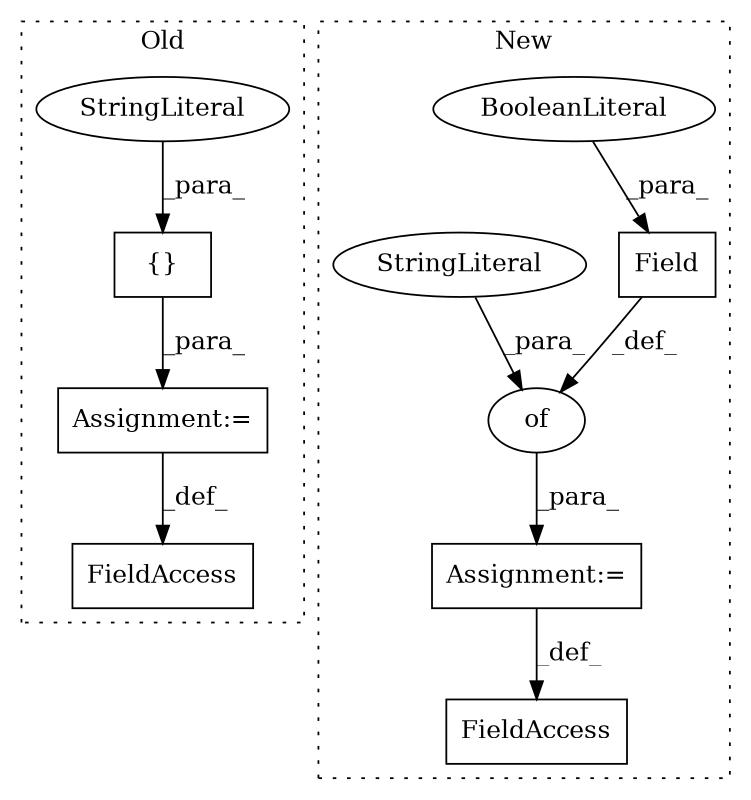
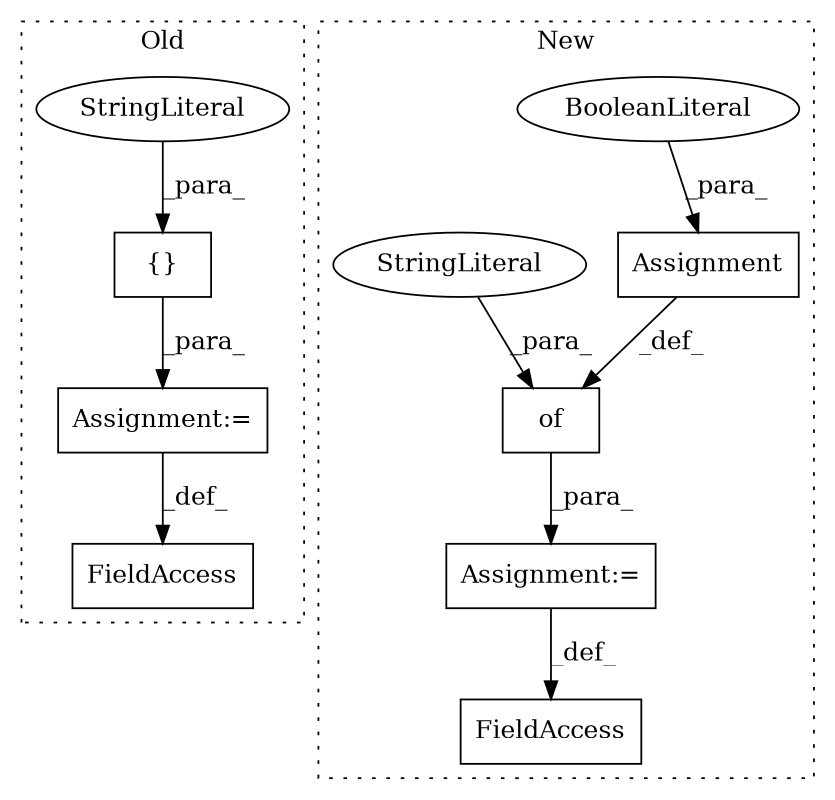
node "Field": label "Field" -> "Assignment"
node "of": shape ellipse -> box
